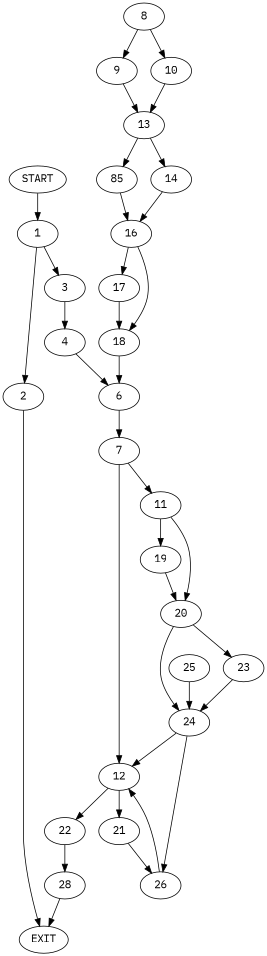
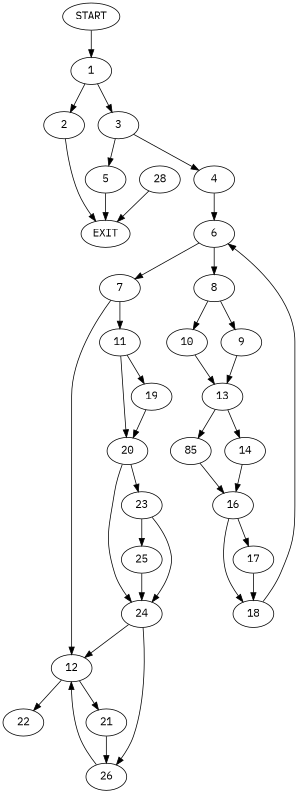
node "5": added
edge "6" -> "8": added
edge "23" -> "25": added
edge "22" -> "28": removed
